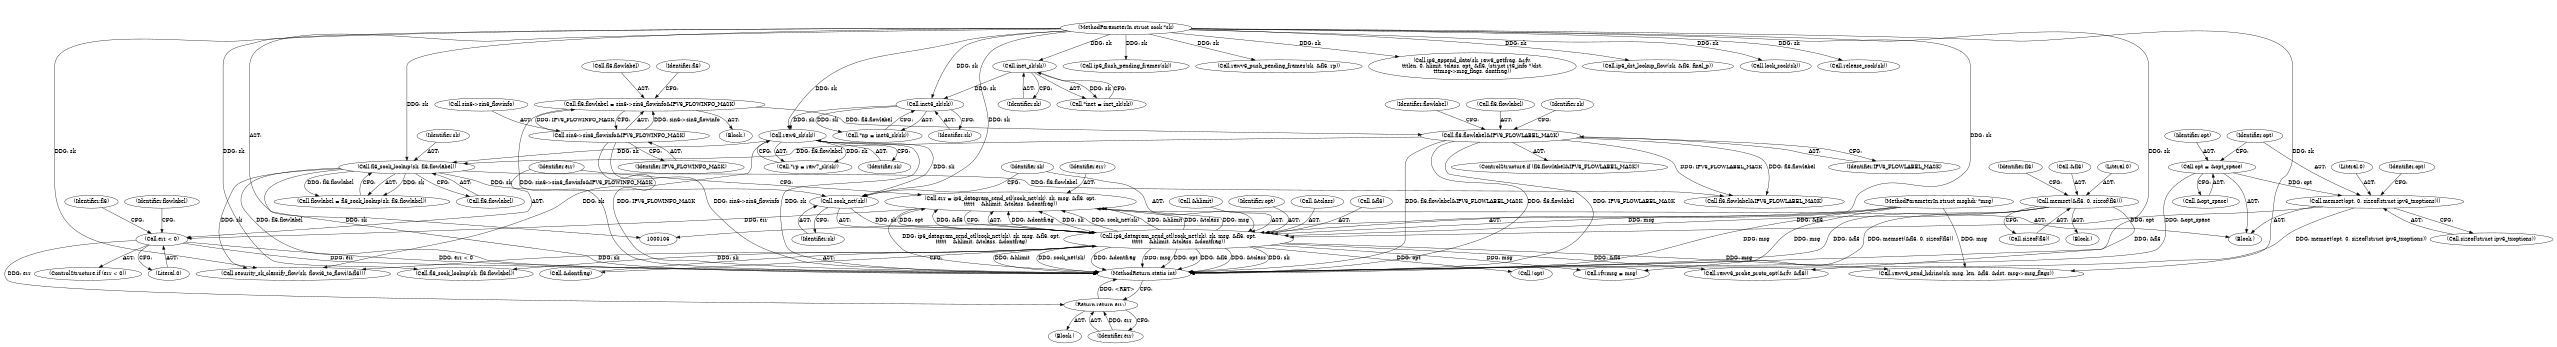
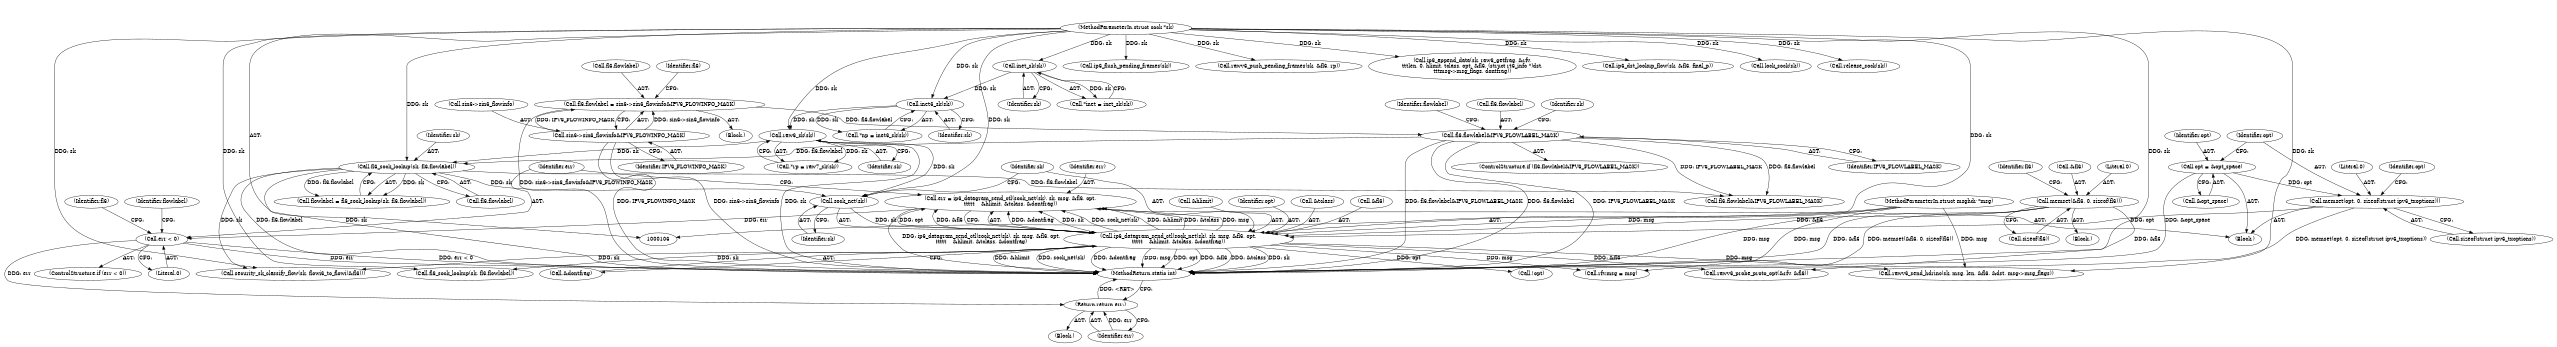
edge "(Call,raw6_sk(sk))" -> "(Call,security_sk_classify_flow(sk, flowi6_to_flowi(&fl6)))": removed, label "DDG: sk"
